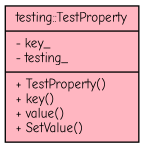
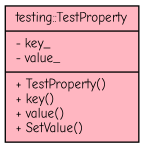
node "testing::TestProperty": text "- testing_" -> "- value_"
